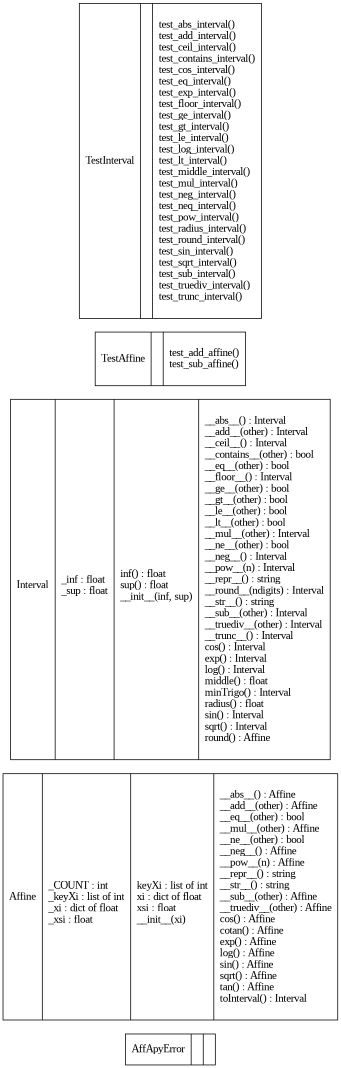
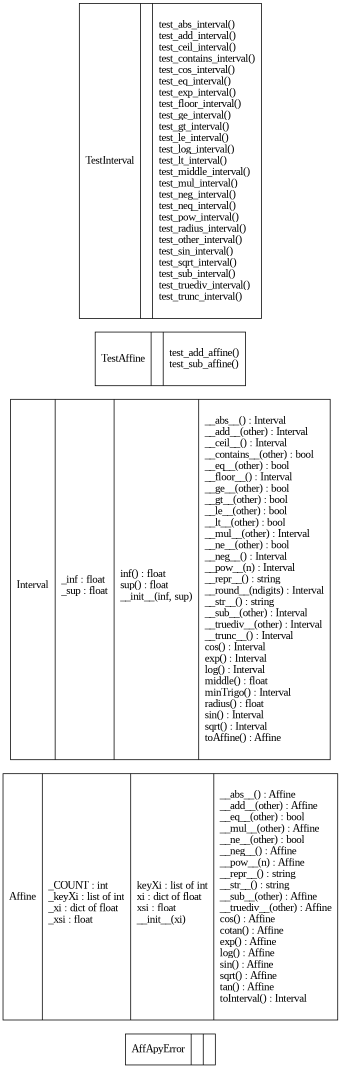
node "TestInterval": text "test_round_interval()" -> "test_other_interval()"
node "Interval": text "round() : Affine" -> "toAffine() : Affine"
